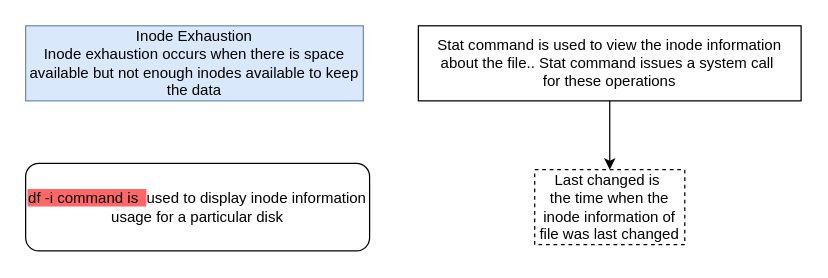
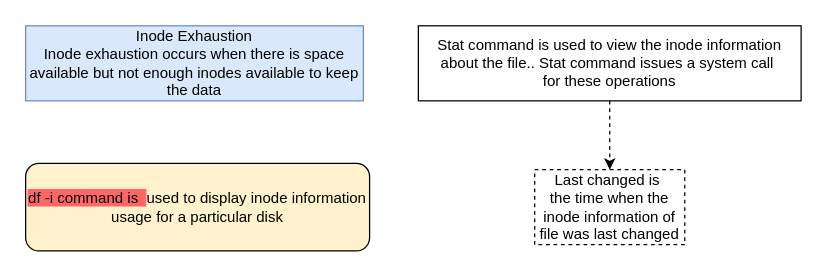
edge "Stat command is used to view the inode information about the file.. Stat command issues a system call for these operations" -> "Last changed is the time when the inode information of file was last changed": style solid -> dashed
node "df -i command is used to display inode information usage for a particular disk": fillcolor #ffffff -> #fff2cc
